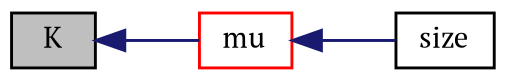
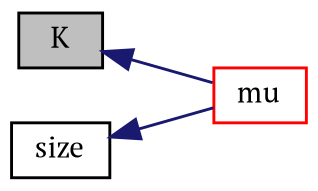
edge "size" -> "mu": reversed
